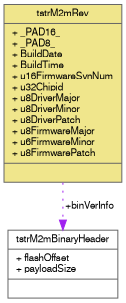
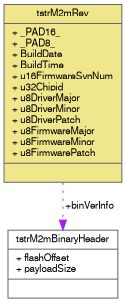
node "tstrM2mRev": text "+ u6FirmwareMinor" -> "+ u8FirmwareMinor"
